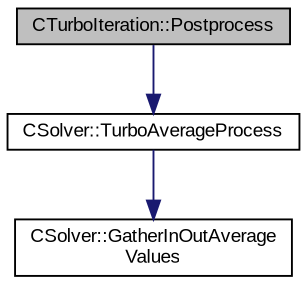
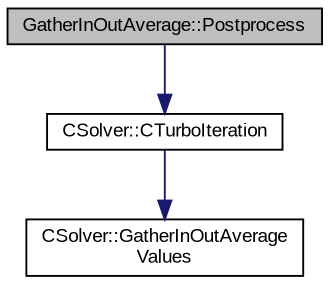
node "CTurboIteration::Postprocess": label "CTurboIteration::Postprocess" -> "GatherInOutAverage::Postprocess"
node "CSolver::TurboAverageProcess": label "CSolver::TurboAverageProcess" -> "CSolver::CTurboIteration"
